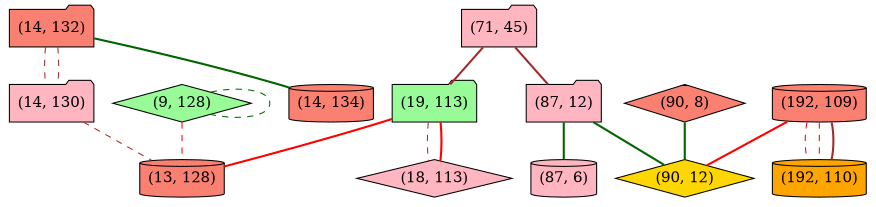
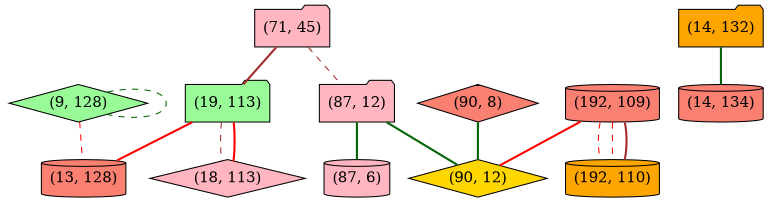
node "(14, 132)": fillcolor salmon -> orange
edge "(71, 45)" -- "(87, 12)": style bold -> dashed
node "(14, 130)": removed
